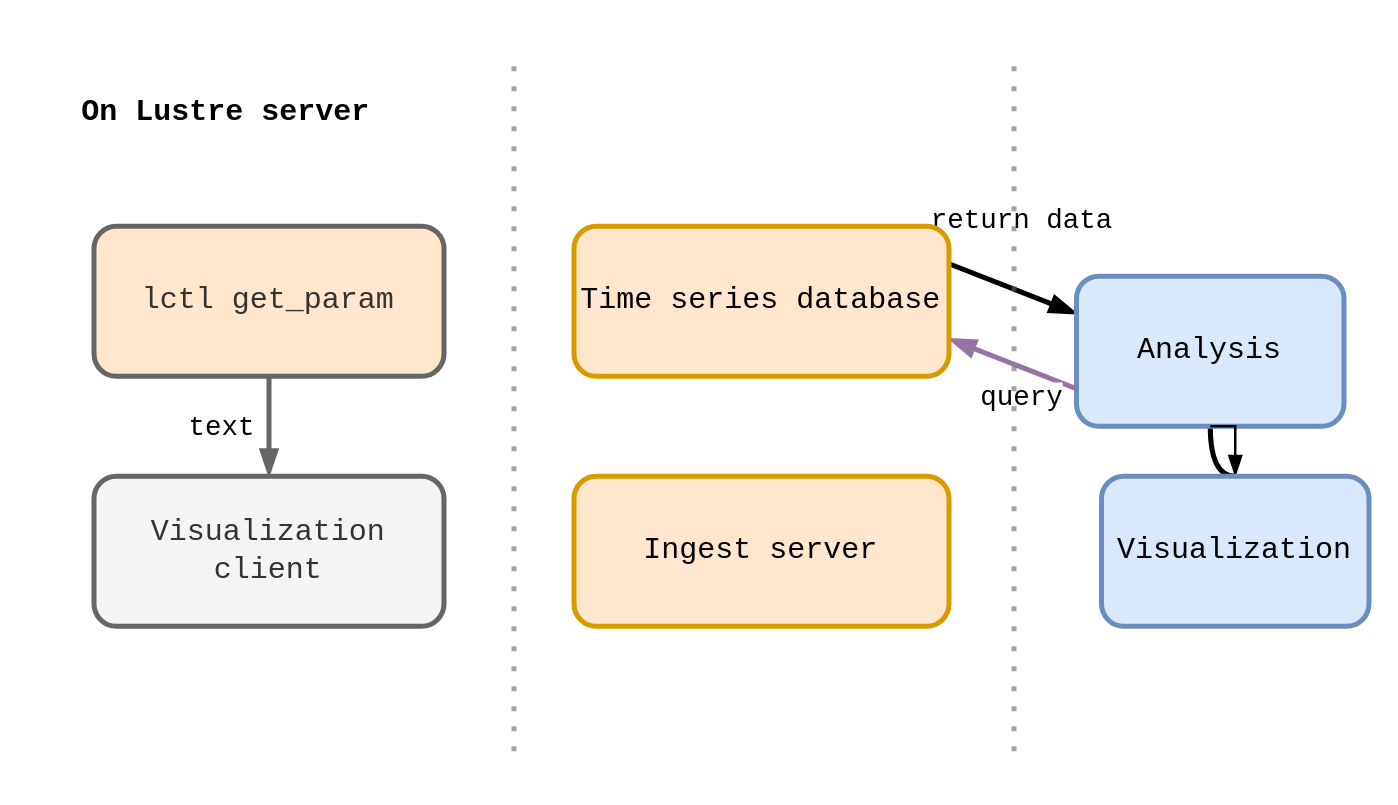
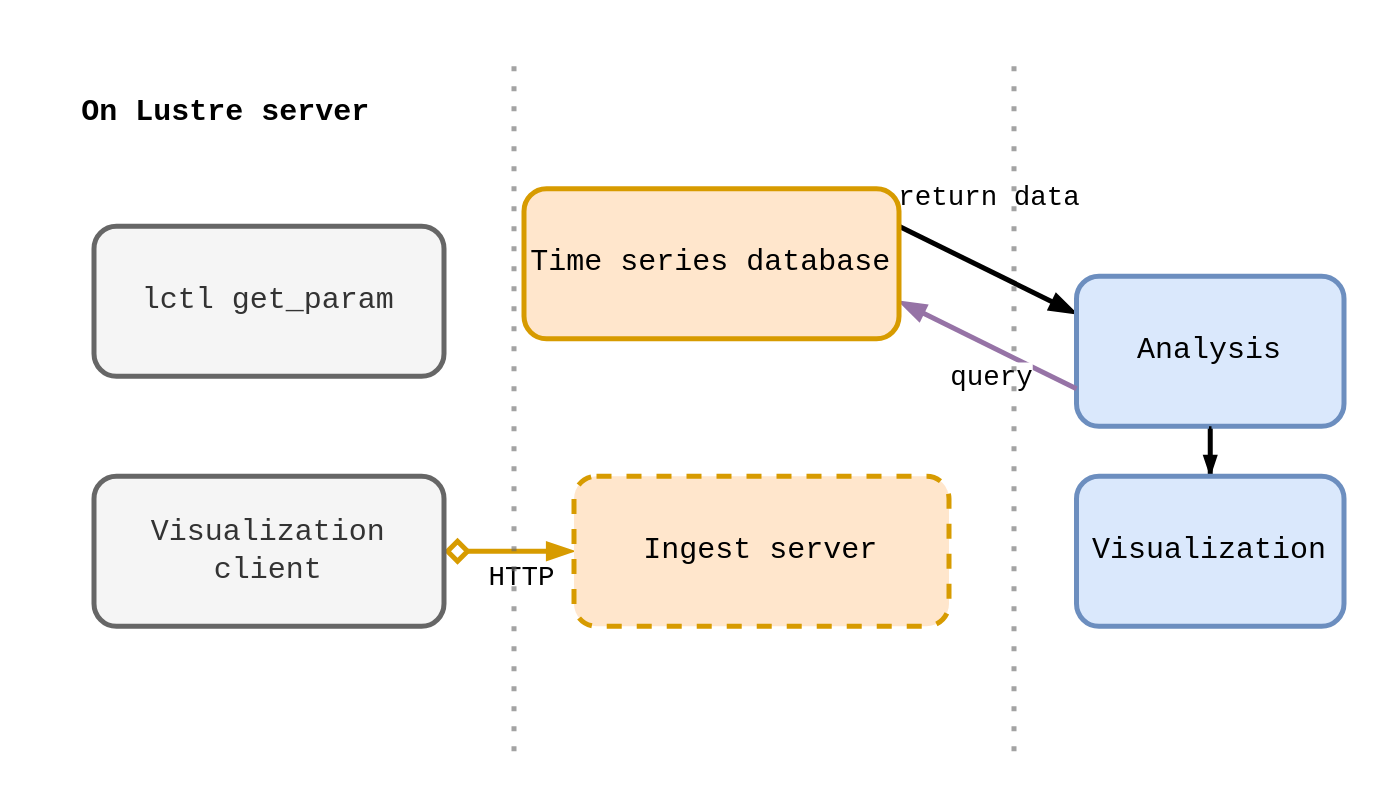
node "lctl get_param": fillcolor #ffe6cc -> #f5f5f5
node "Time series database": moved (761, 301) -> (711, 264)
edge "lctl get_param" -> "Visualization client": removed, label "text"
edge "Visualization client" -- "Ingest server": added, label "HTTP"
node "Ingest server": style solid -> dashed
node "Visualization": moved (1235, 551) -> (1210, 551)
